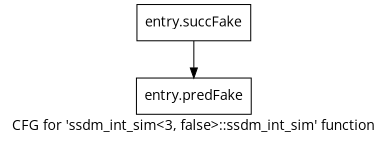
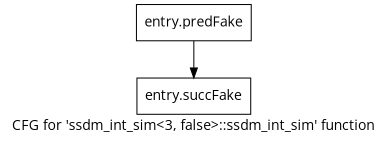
edge "entry.succFake" -> "entry.predFake": reversed
